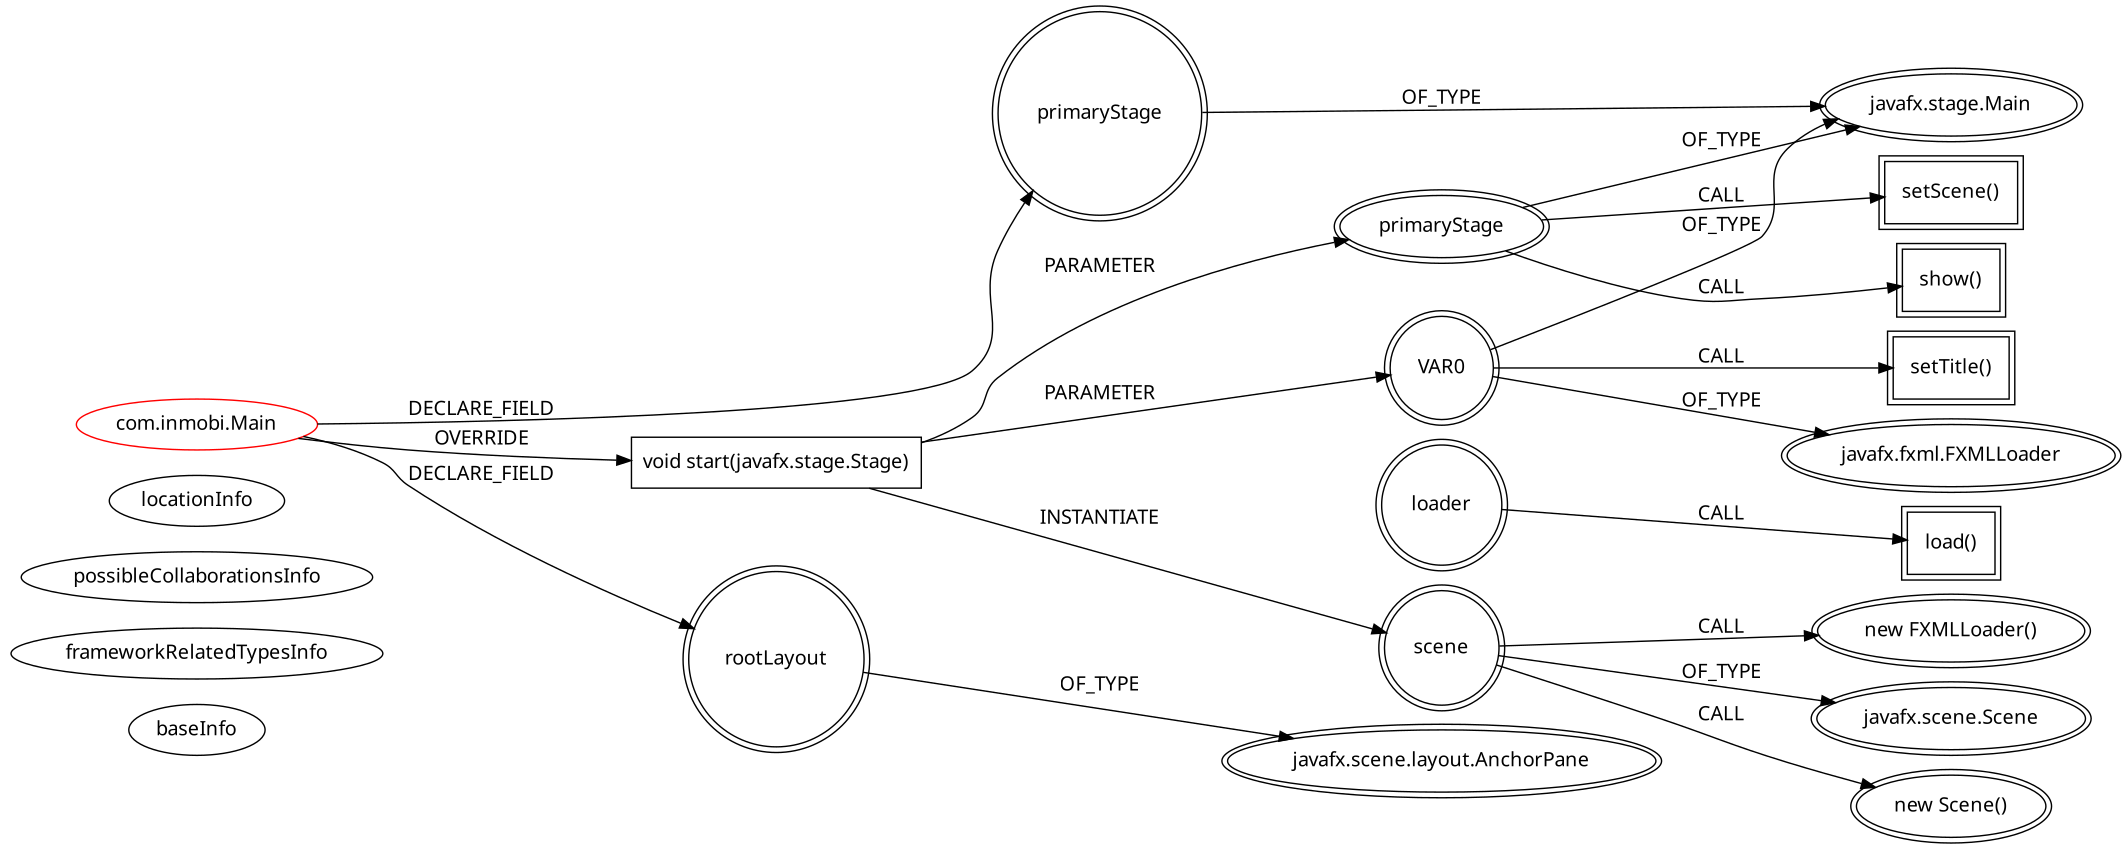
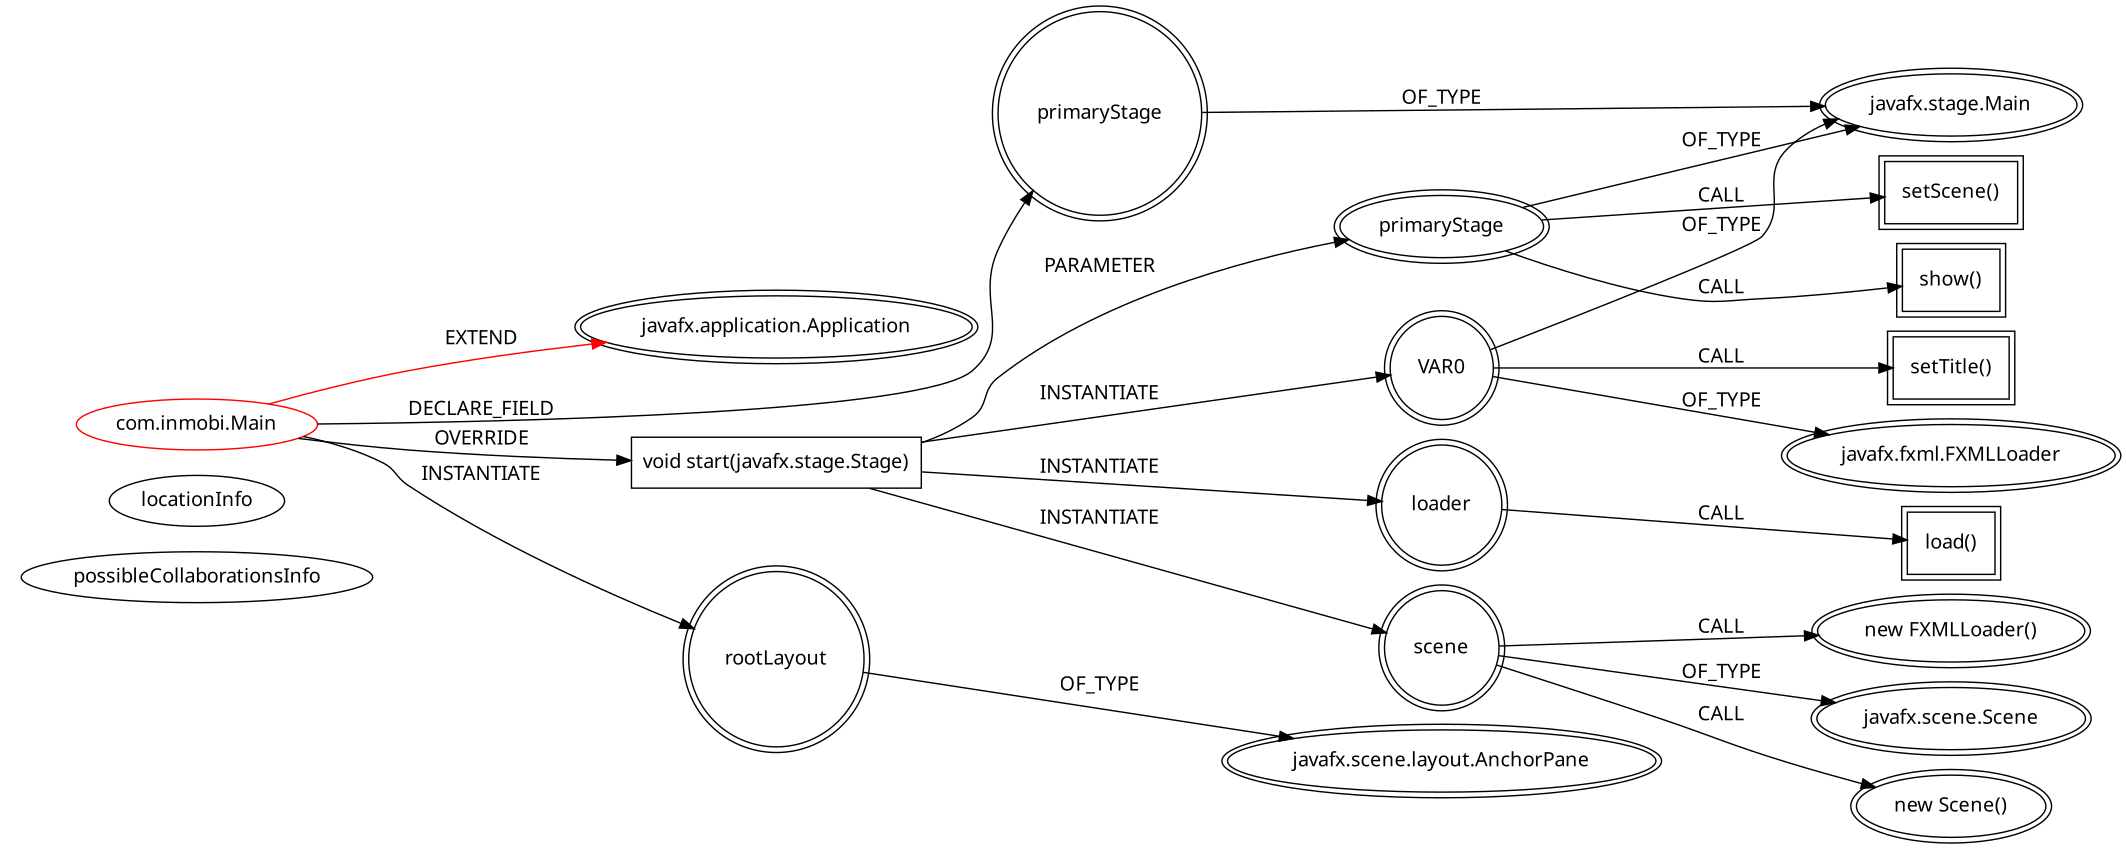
node "javafx.application.Application": added
edge "void start(javafx.stage.Stage)" -> "VAR0": label "PARAMETER" -> "INSTANTIATE"
edge "com.inmobi.Main" -> "rootLayout": label "DECLARE_FIELD" -> "INSTANTIATE"
edge "void start(javafx.stage.Stage)" -> "loader": added, label "INSTANTIATE"
node "frameworkRelatedTypesInfo": removed
node "baseInfo": removed
